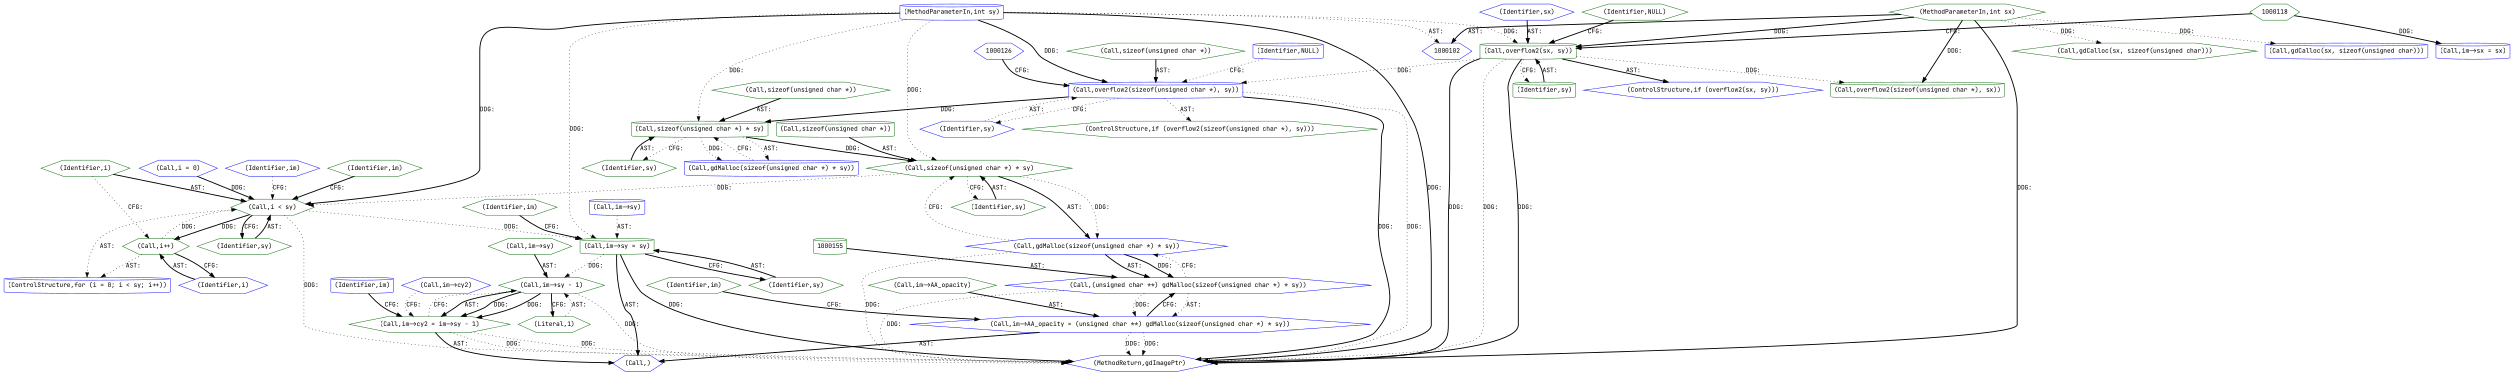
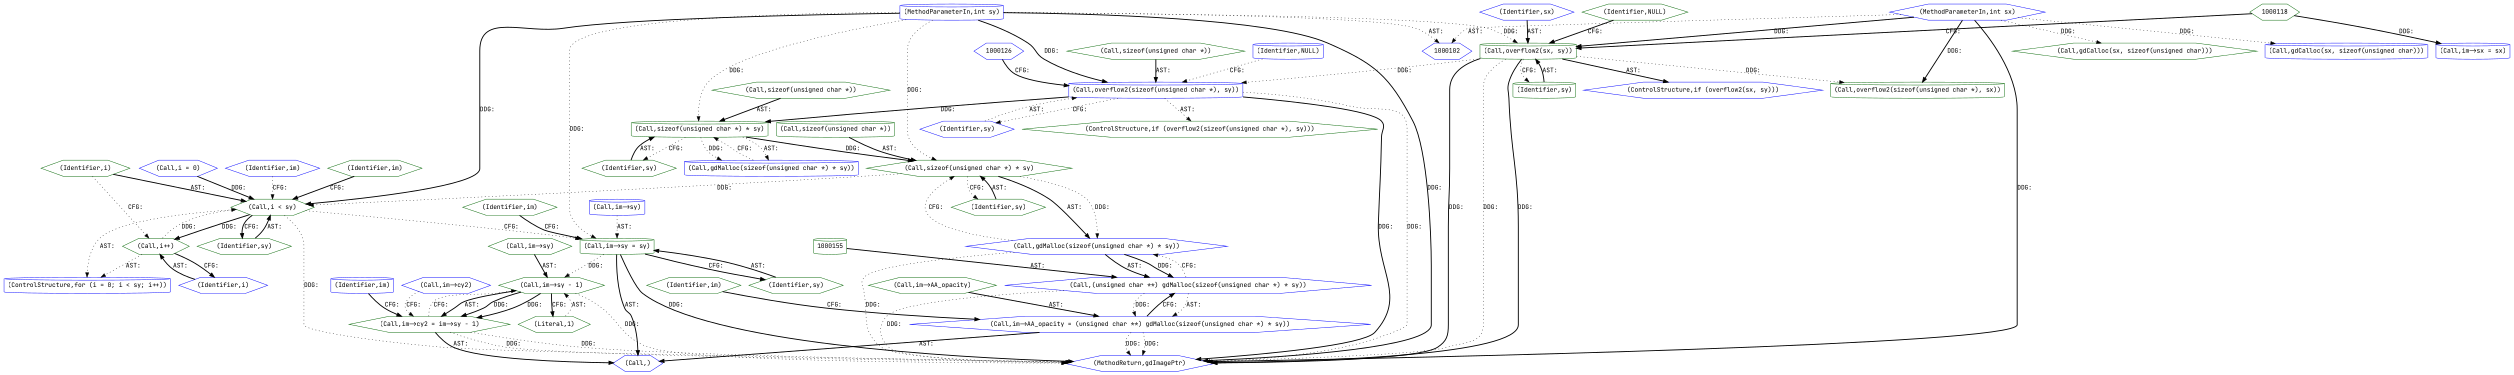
node "(MethodParameterIn,int sx)": color darkgreen -> blue
edge "(MethodParameterIn,int sx)" -> "1000102": style bold -> dotted
edge "(Call,i < sy)" -> "(Call,im->sy = sy)": label "DDG: " -> "CFG: "
